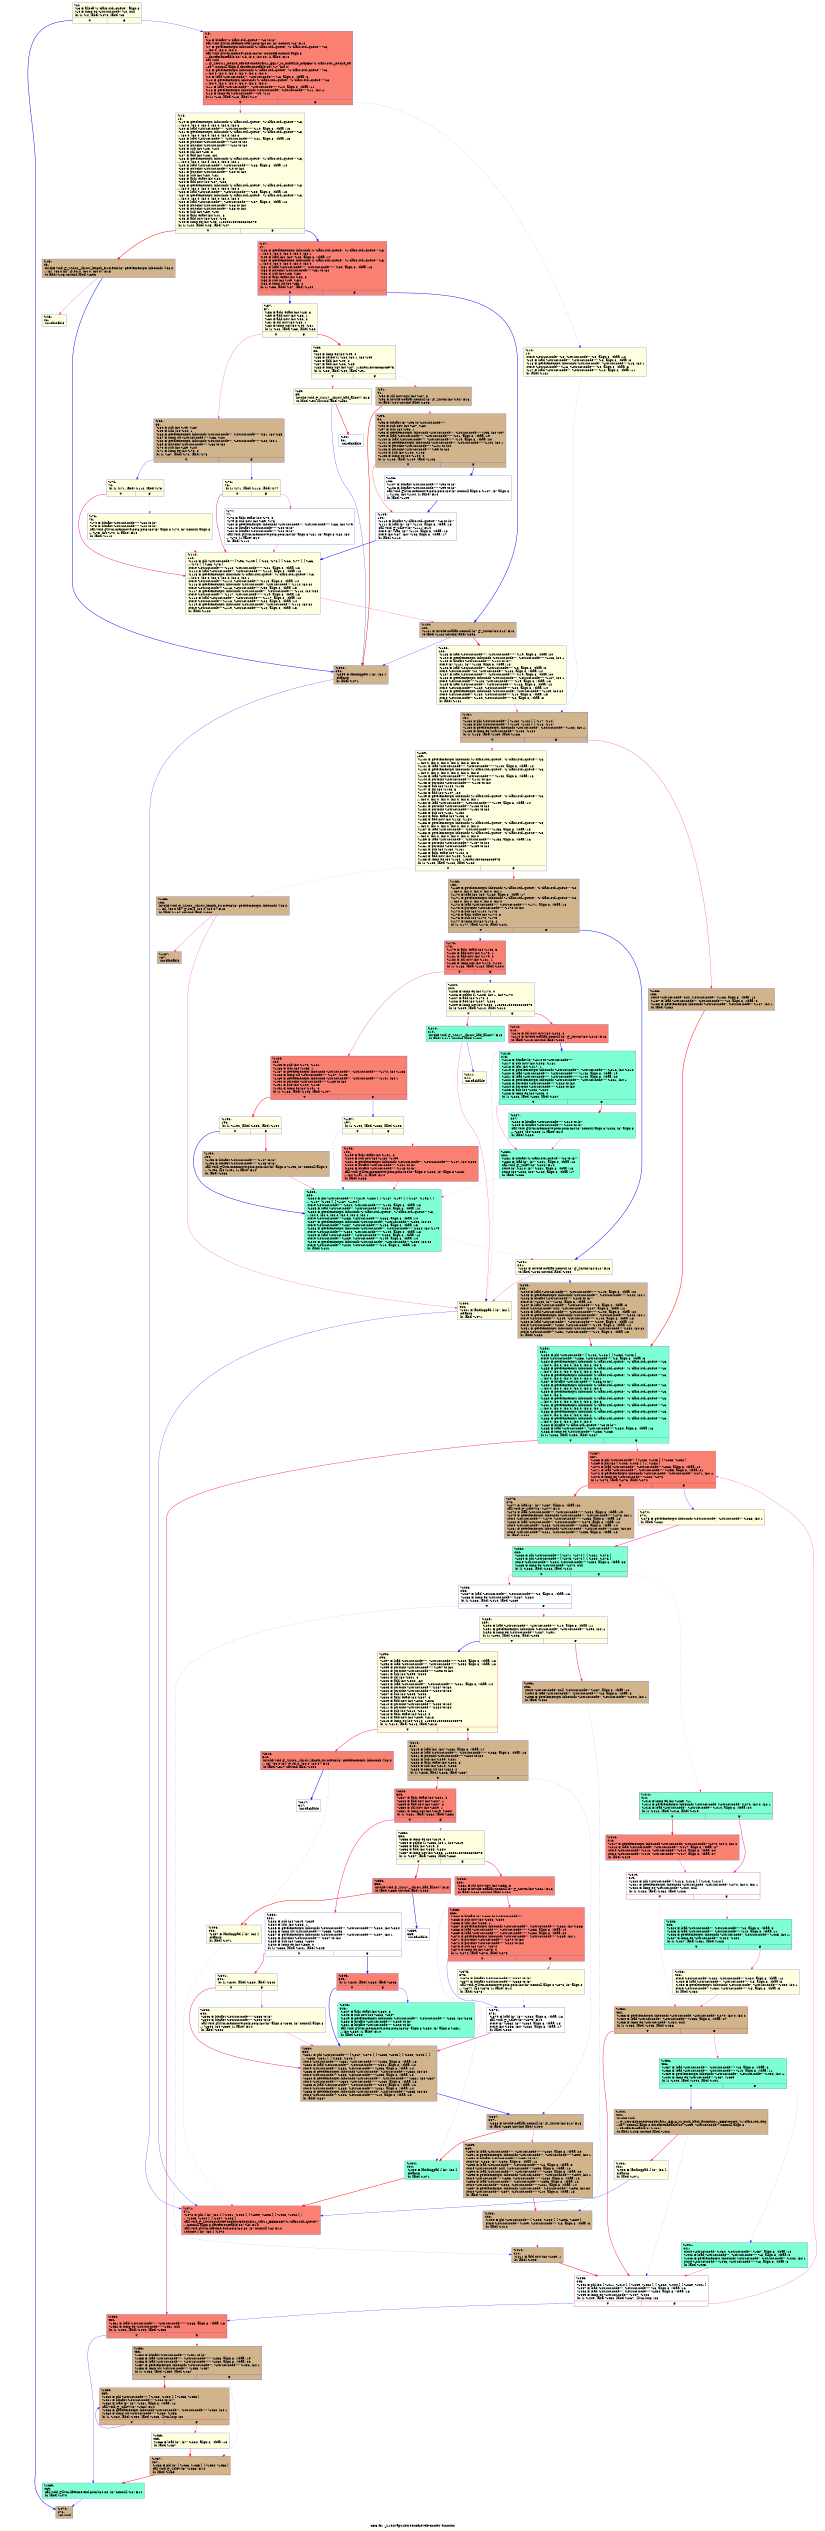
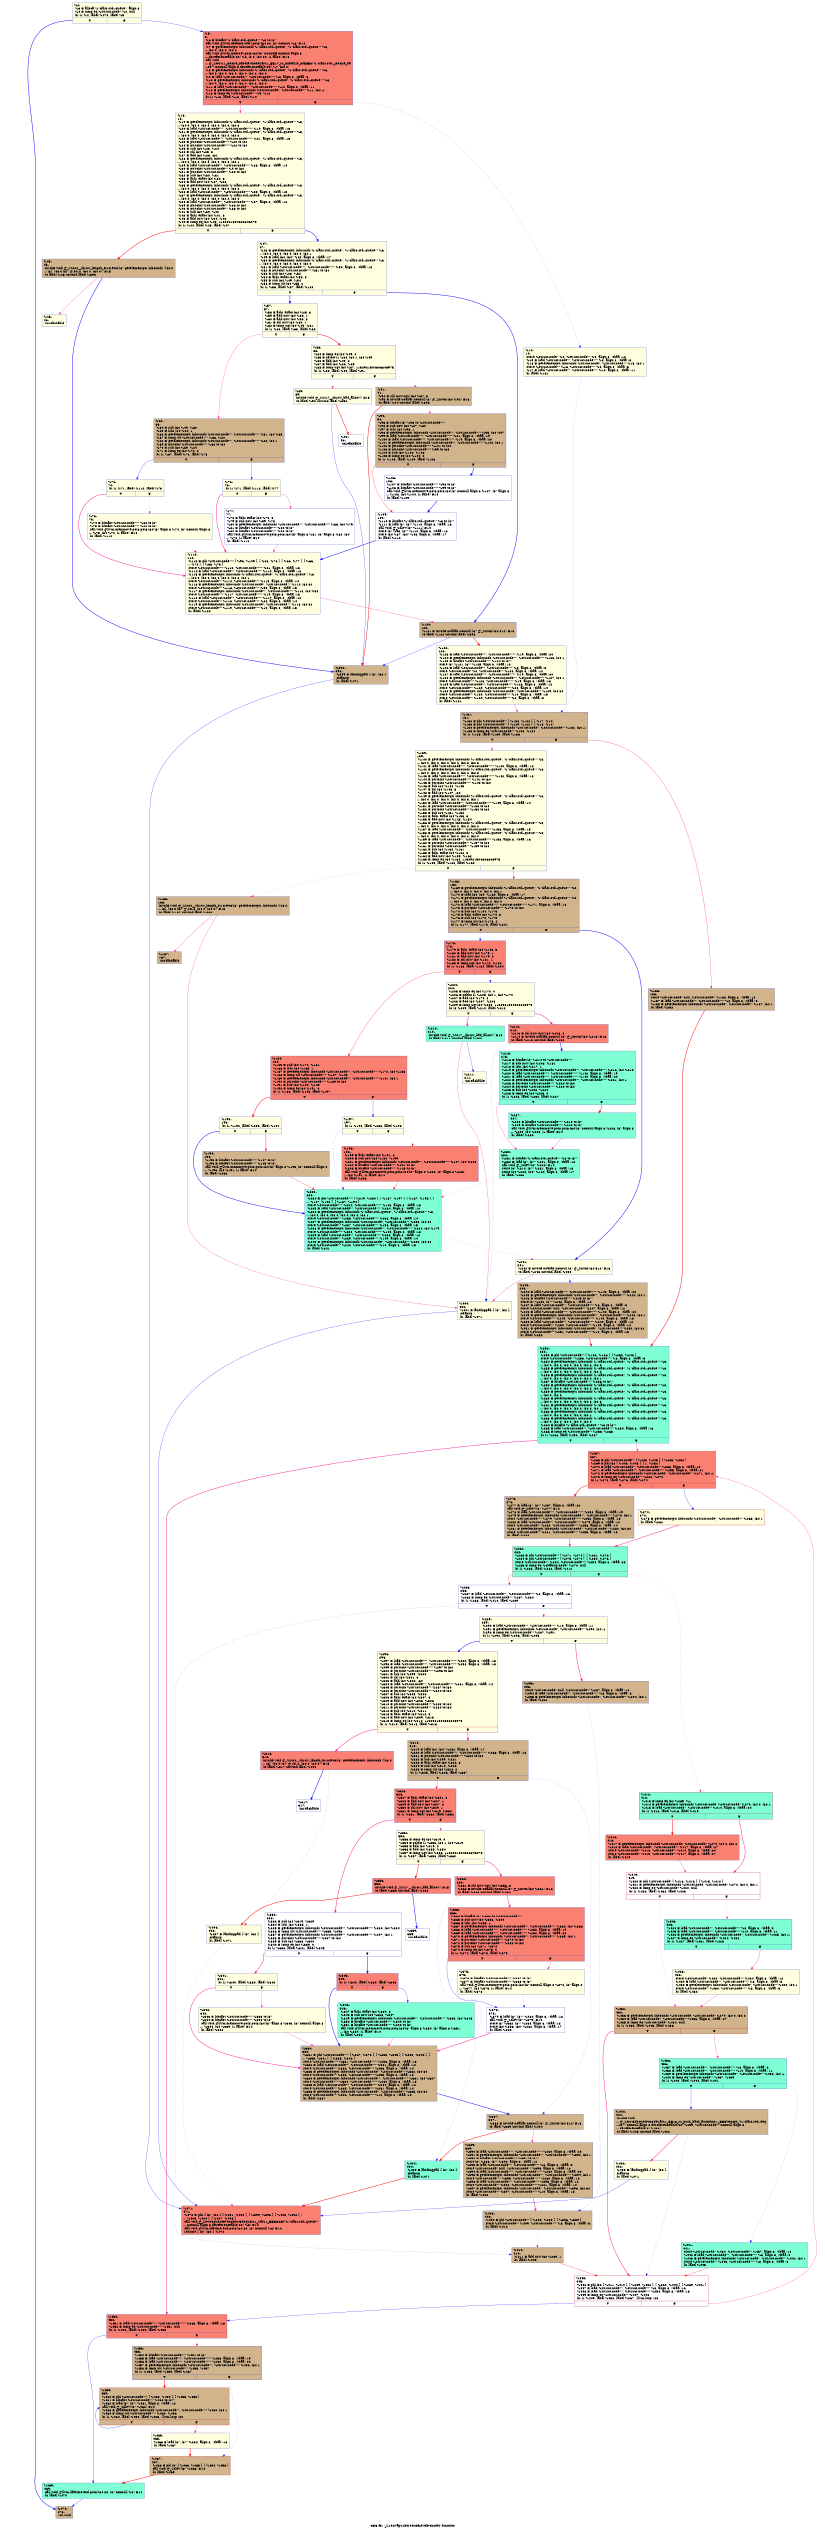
node "%47:": fillcolor salmon -> lightyellow
node "%282:": text "%285 = icmp eq %struct.node* %270, null" -> "%285 = icmp eq %cleanup.node* %270, null"
edge "%410:" -> "%445:": style bold -> solid
